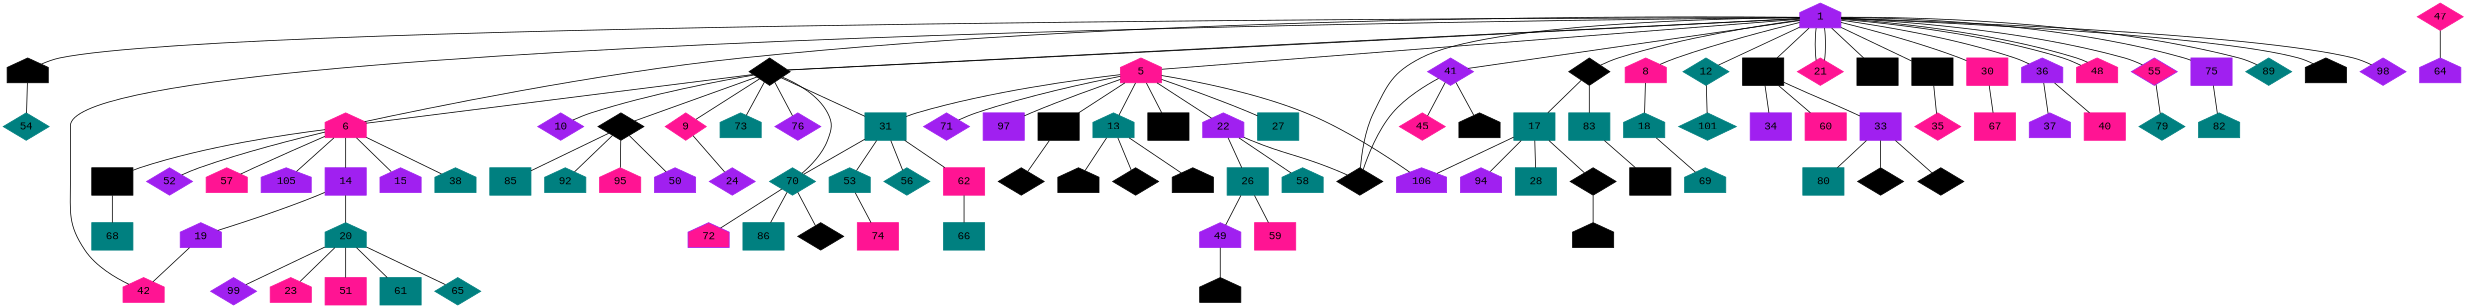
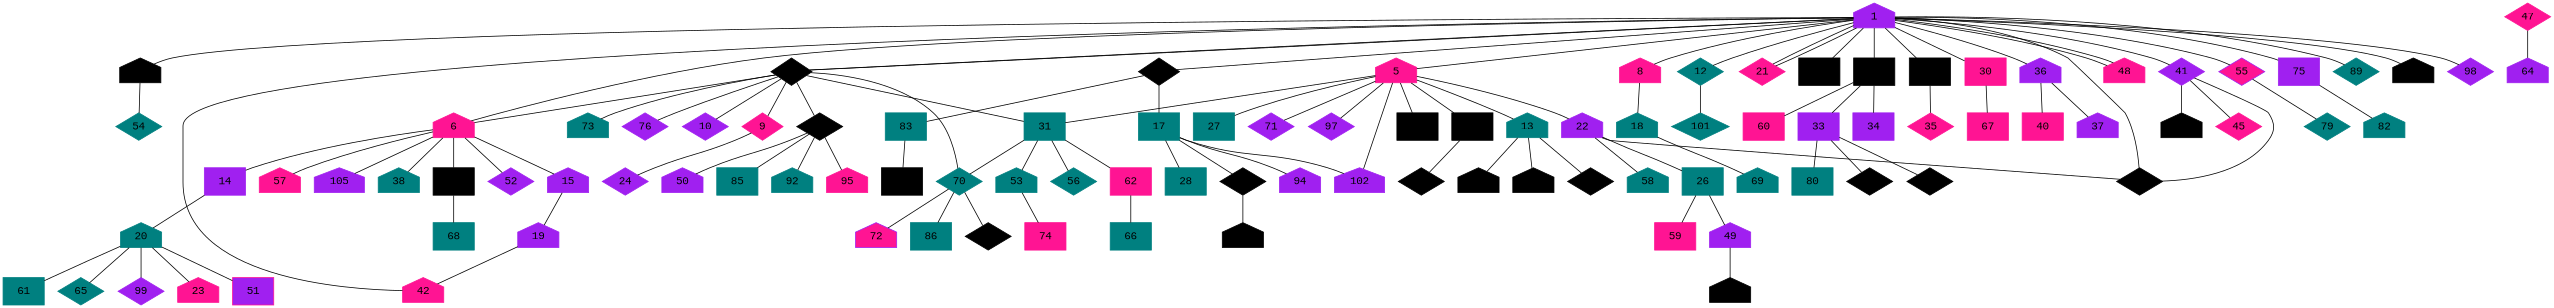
node "97": shape box -> diamond
node "106": label "106" -> "102"
edge "14" -- "19": now "15" -- "19"
node "51": fillcolor deeppink -> purple
